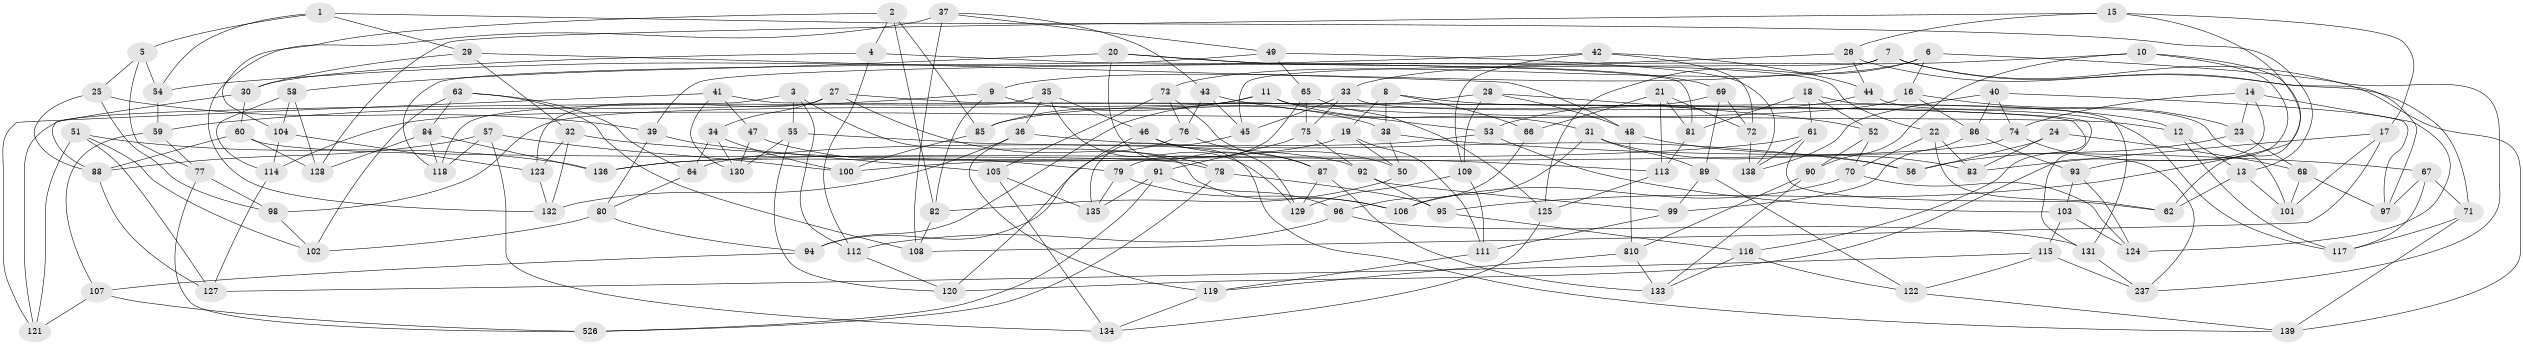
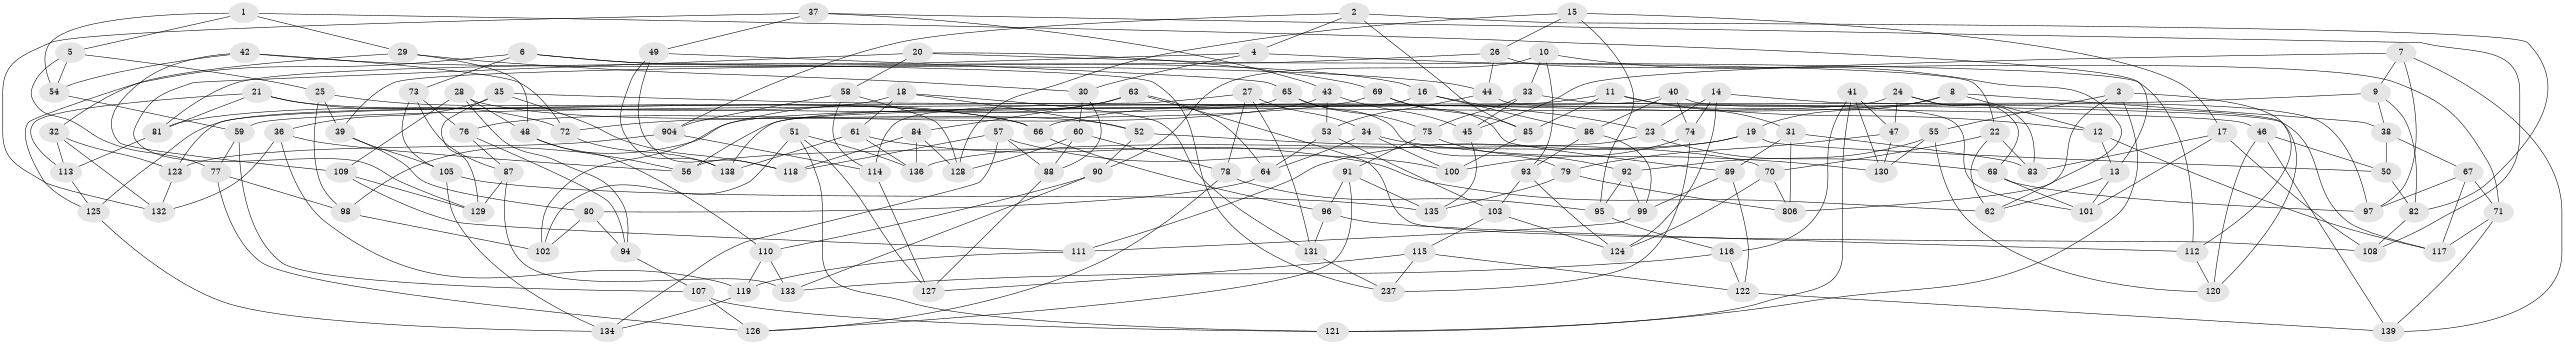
edge "24" -- "47": added
edge "25" -- "88": now "25" -- "66"
node "104": label "104" -> "904"
node "106": label "106" -> "806"
node "810": label "810" -> "110"
node "526": label "526" -> "126"
